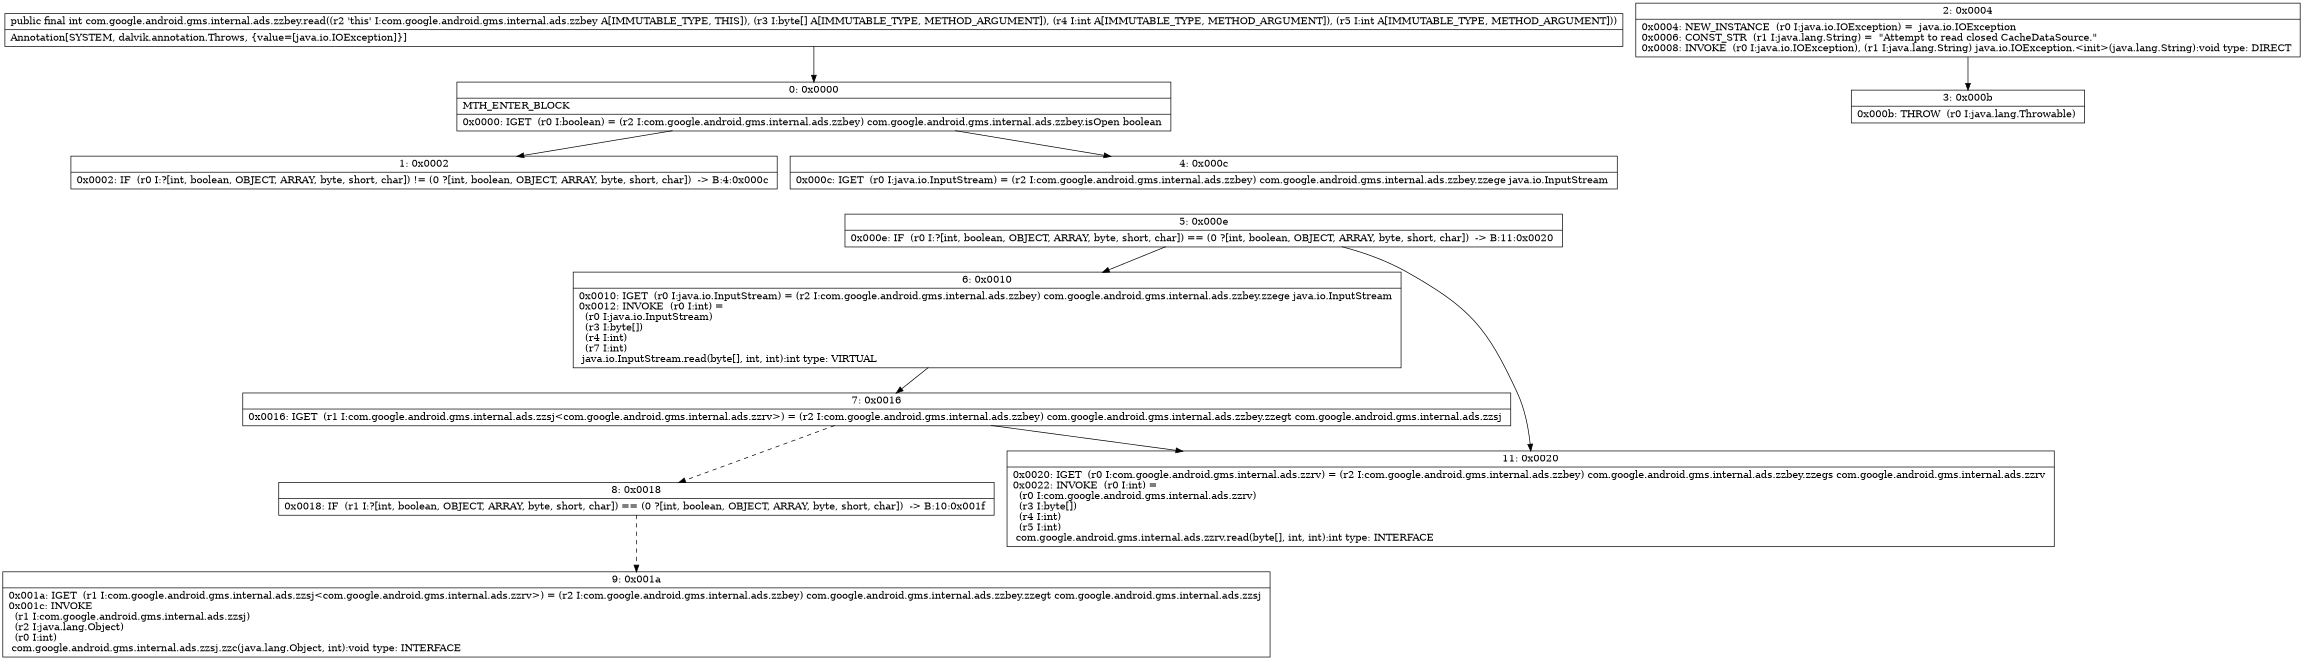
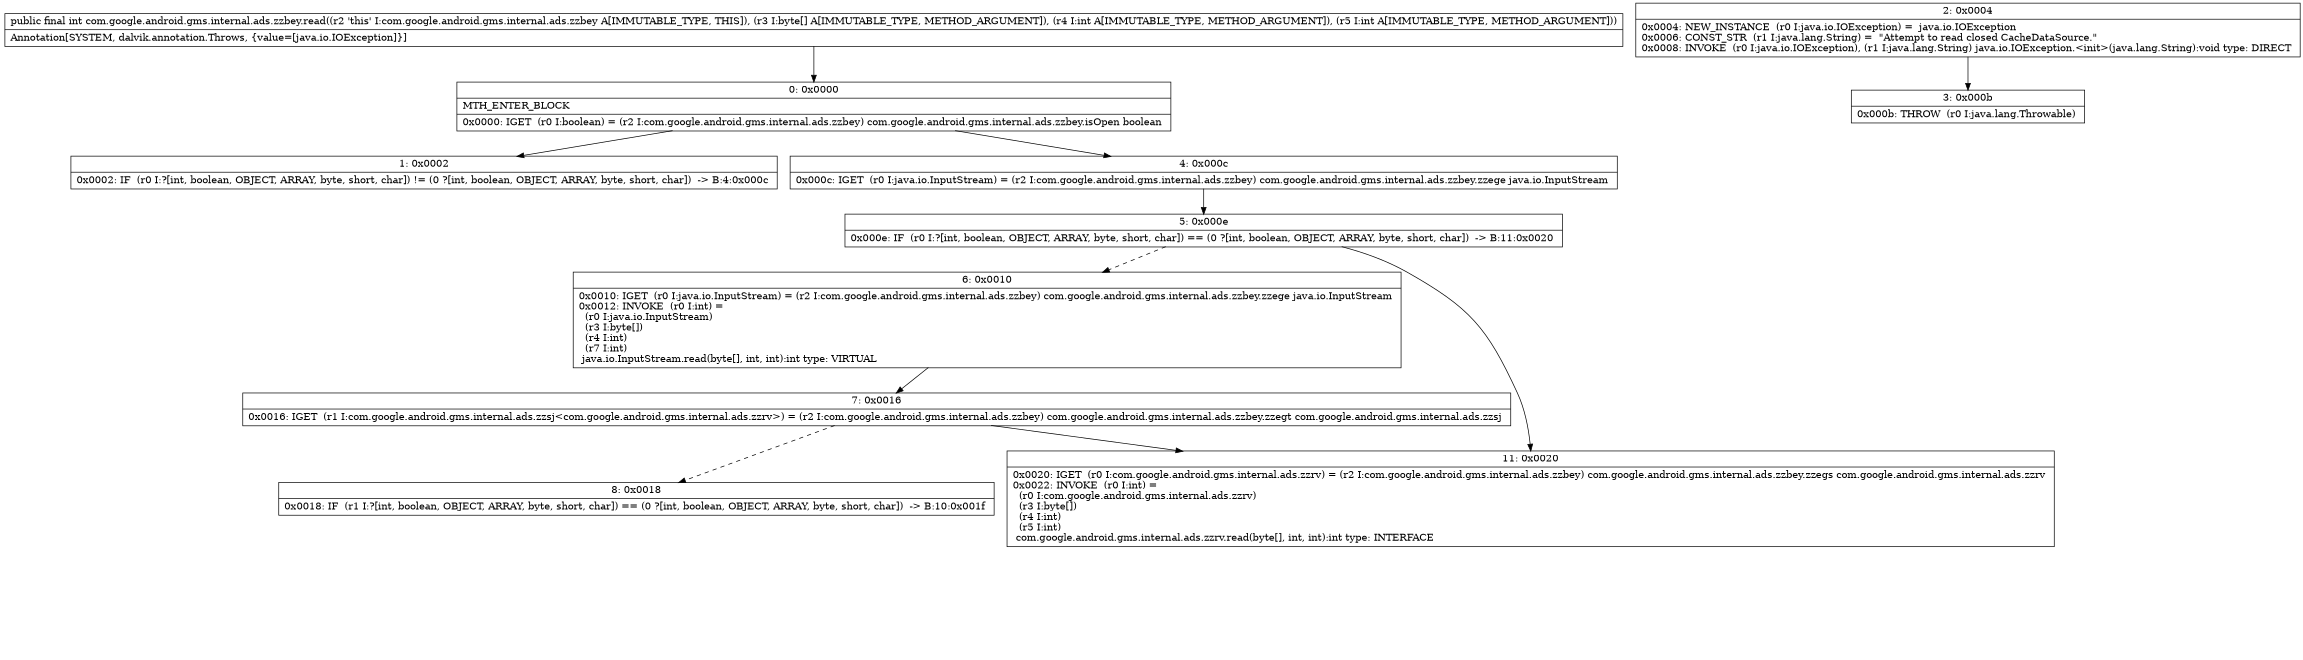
edge "4: 0x000c" -> "5: 0x000e": added
edge "5: 0x000e" -> "6: 0x0010": style solid -> dashed
node "9: 0x001a": removed
